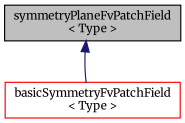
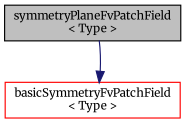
edge "basicSymmetryFvPatchField < Type >" -> "symmetryPlaneFvPatchField < Type >": reversed
